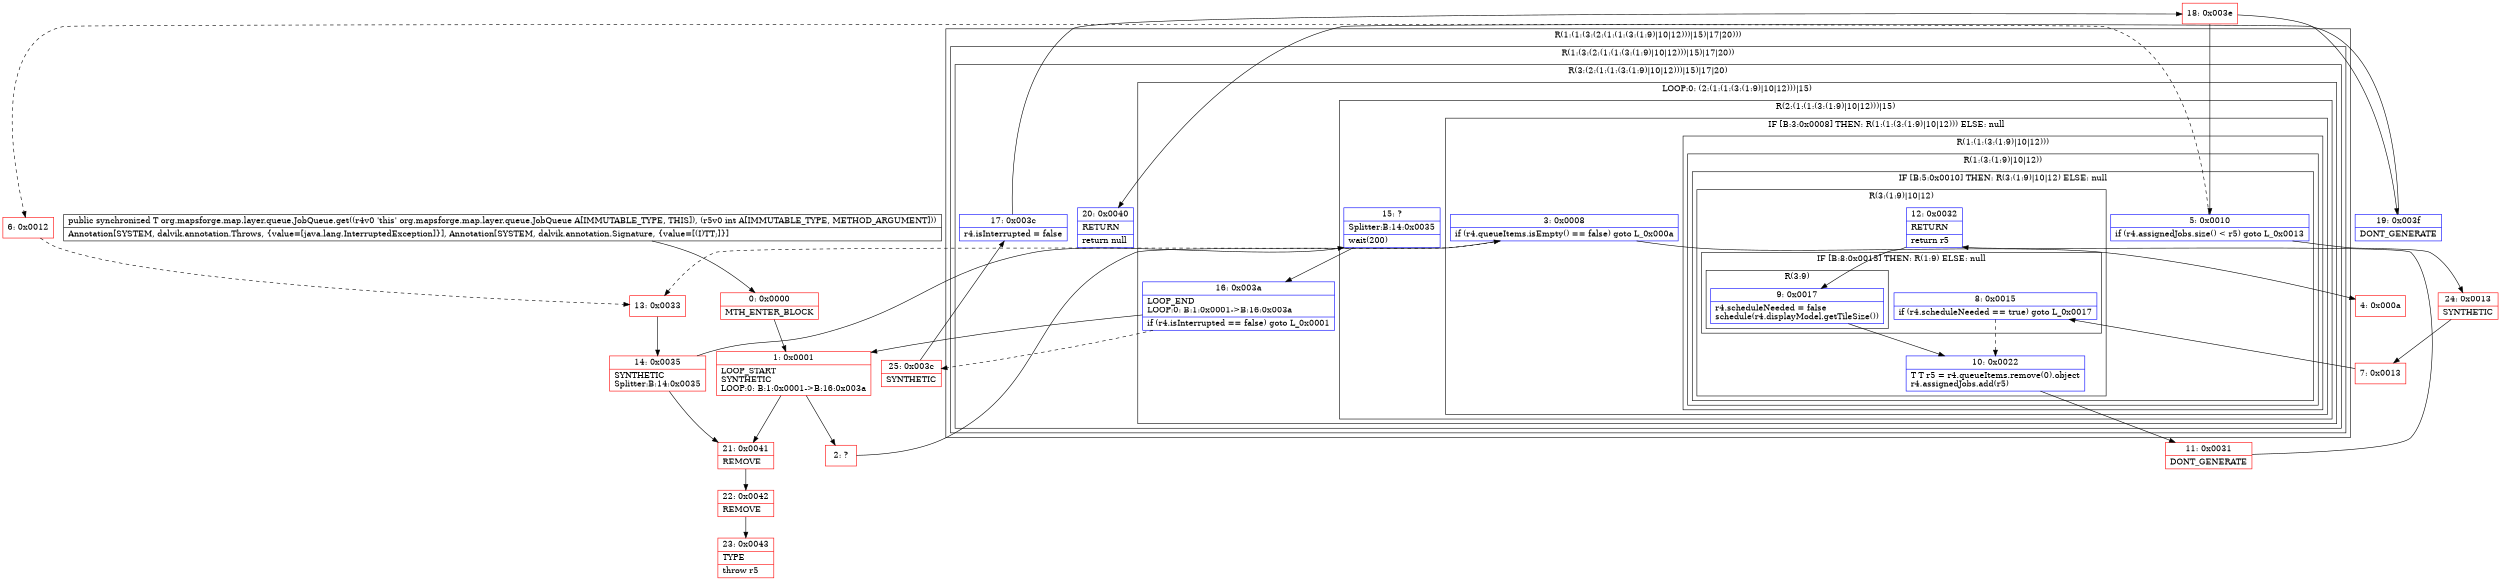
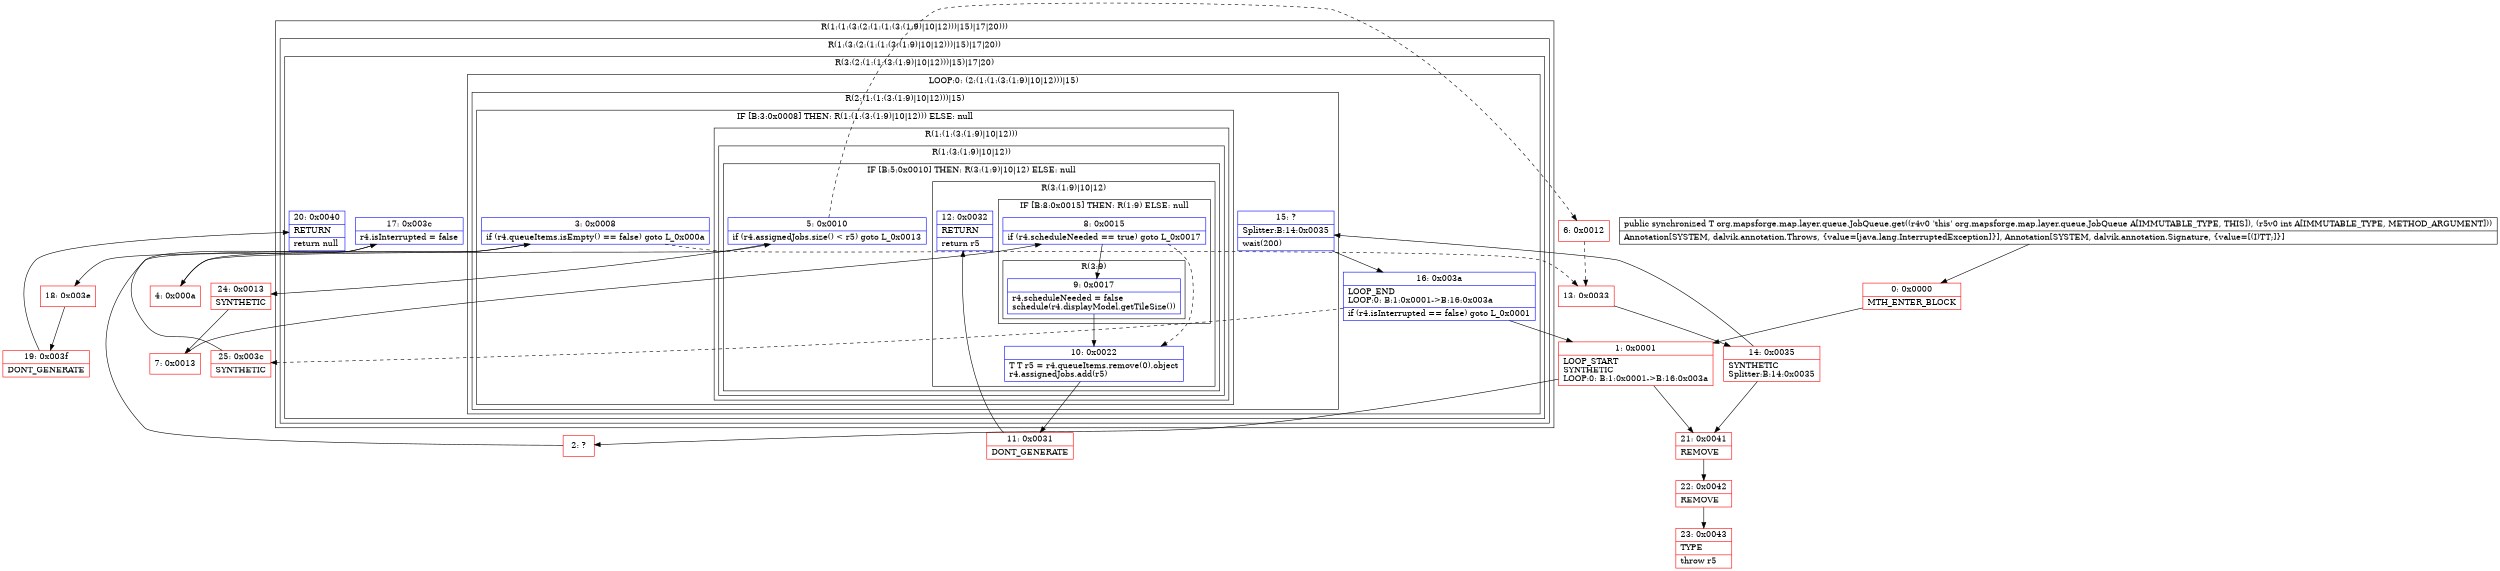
edge "18: 0x003e" -> "5: 0x0010": now "4: 0x000a" -> "5: 0x0010"
node "19: 0x003f": color blue -> red
edge "12: 0x0032" -> "9: 0x0017": now "8: 0x0015" -> "9: 0x0017"
